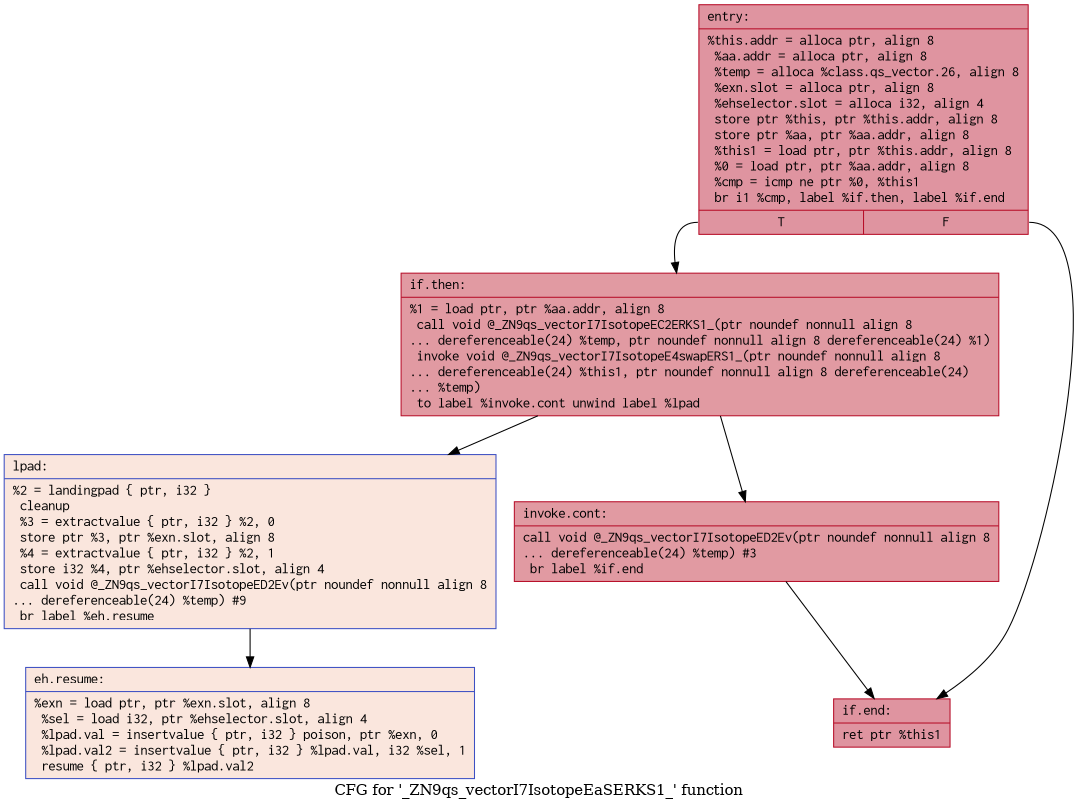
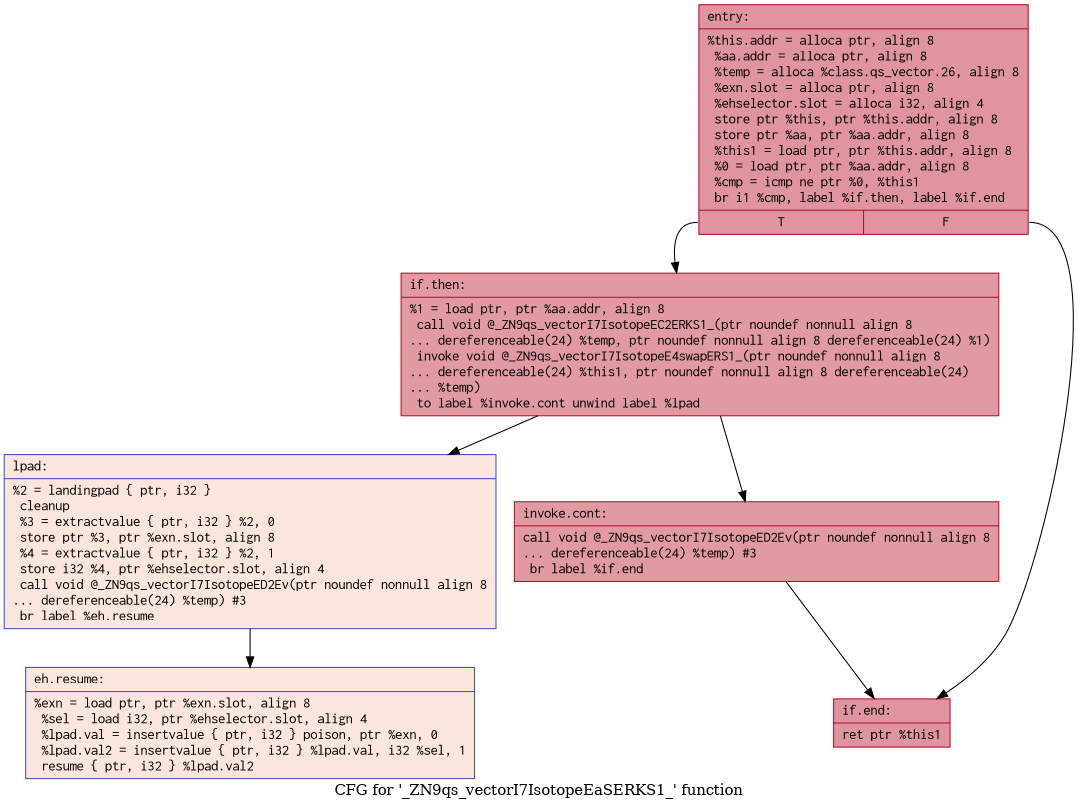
node "lpad:": text "... dereferenceable(24) %temp) #9" -> "... dereferenceable(24) %temp) #3"
